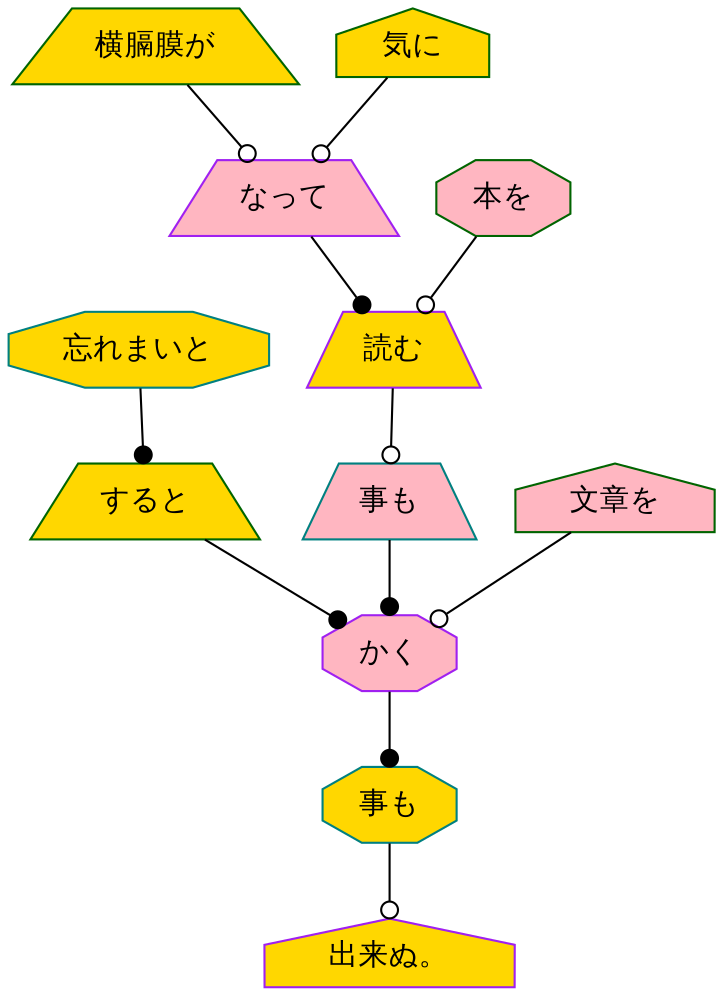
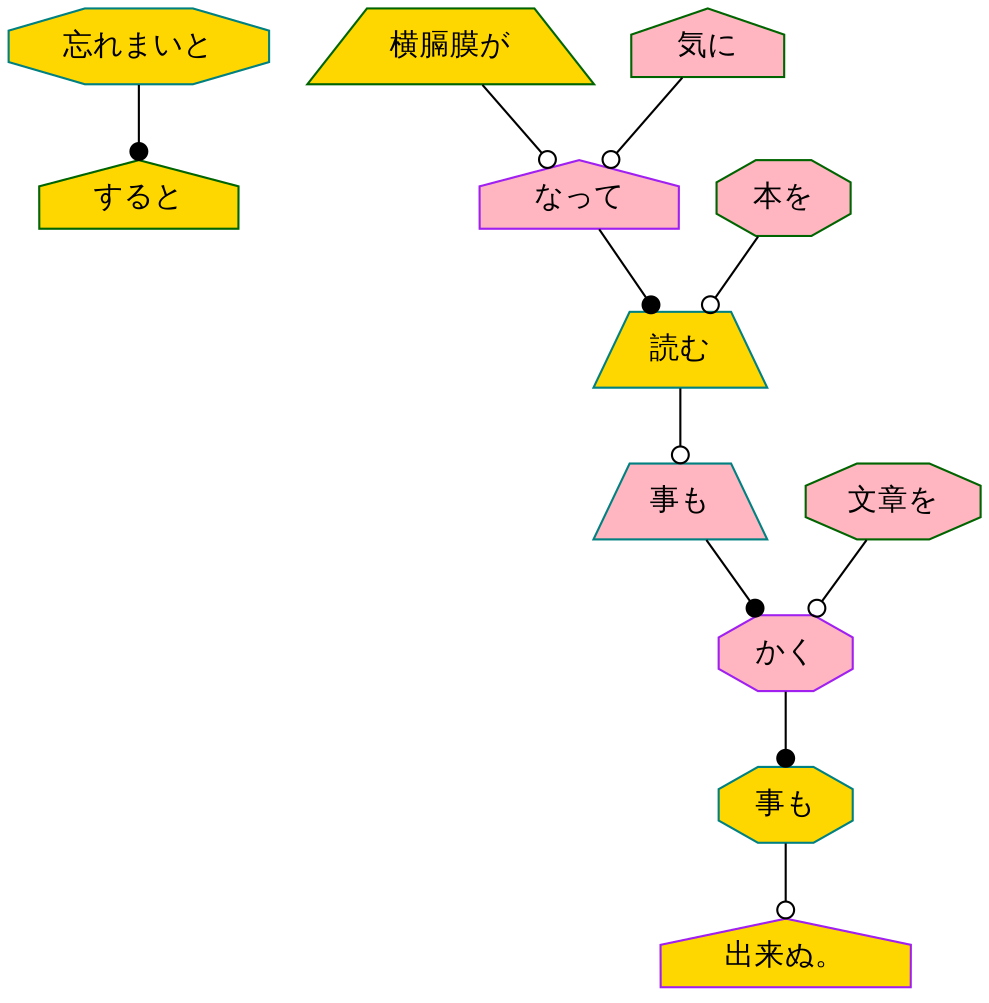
node "気に": fillcolor gold -> lightpink
node "なって": shape trapezium -> house
node "読む": color purple -> teal
node "すると": shape trapezium -> house
node "文章を": shape house -> octagon
edge "すると" -> "かく": removed
